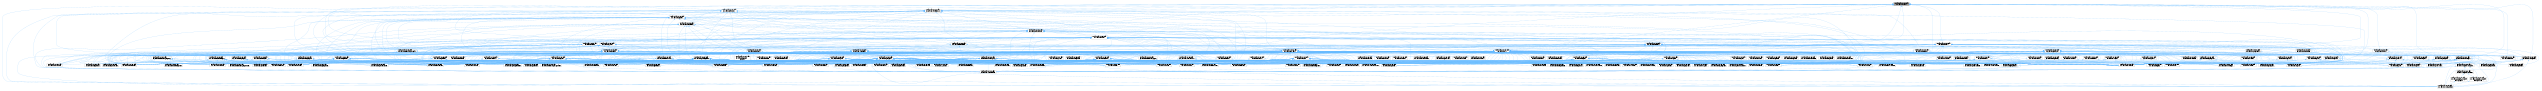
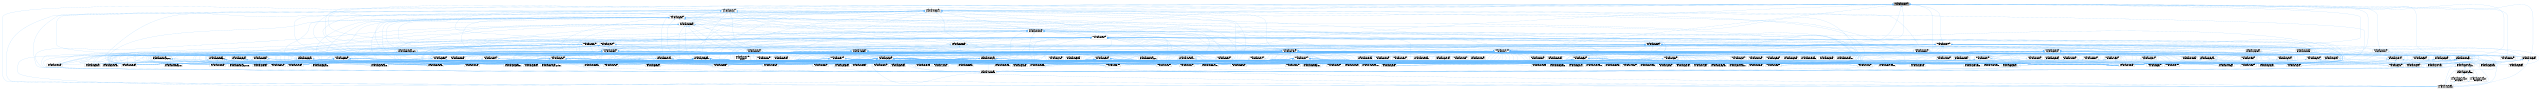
node "/home/runner/work/doxygen /doxygen/src/filename.h": label "/home/runner/work/doxygen /doxygen/src/filename.h" -> "/home/runner/work/doxygen /doxygen/src/cite.h"
